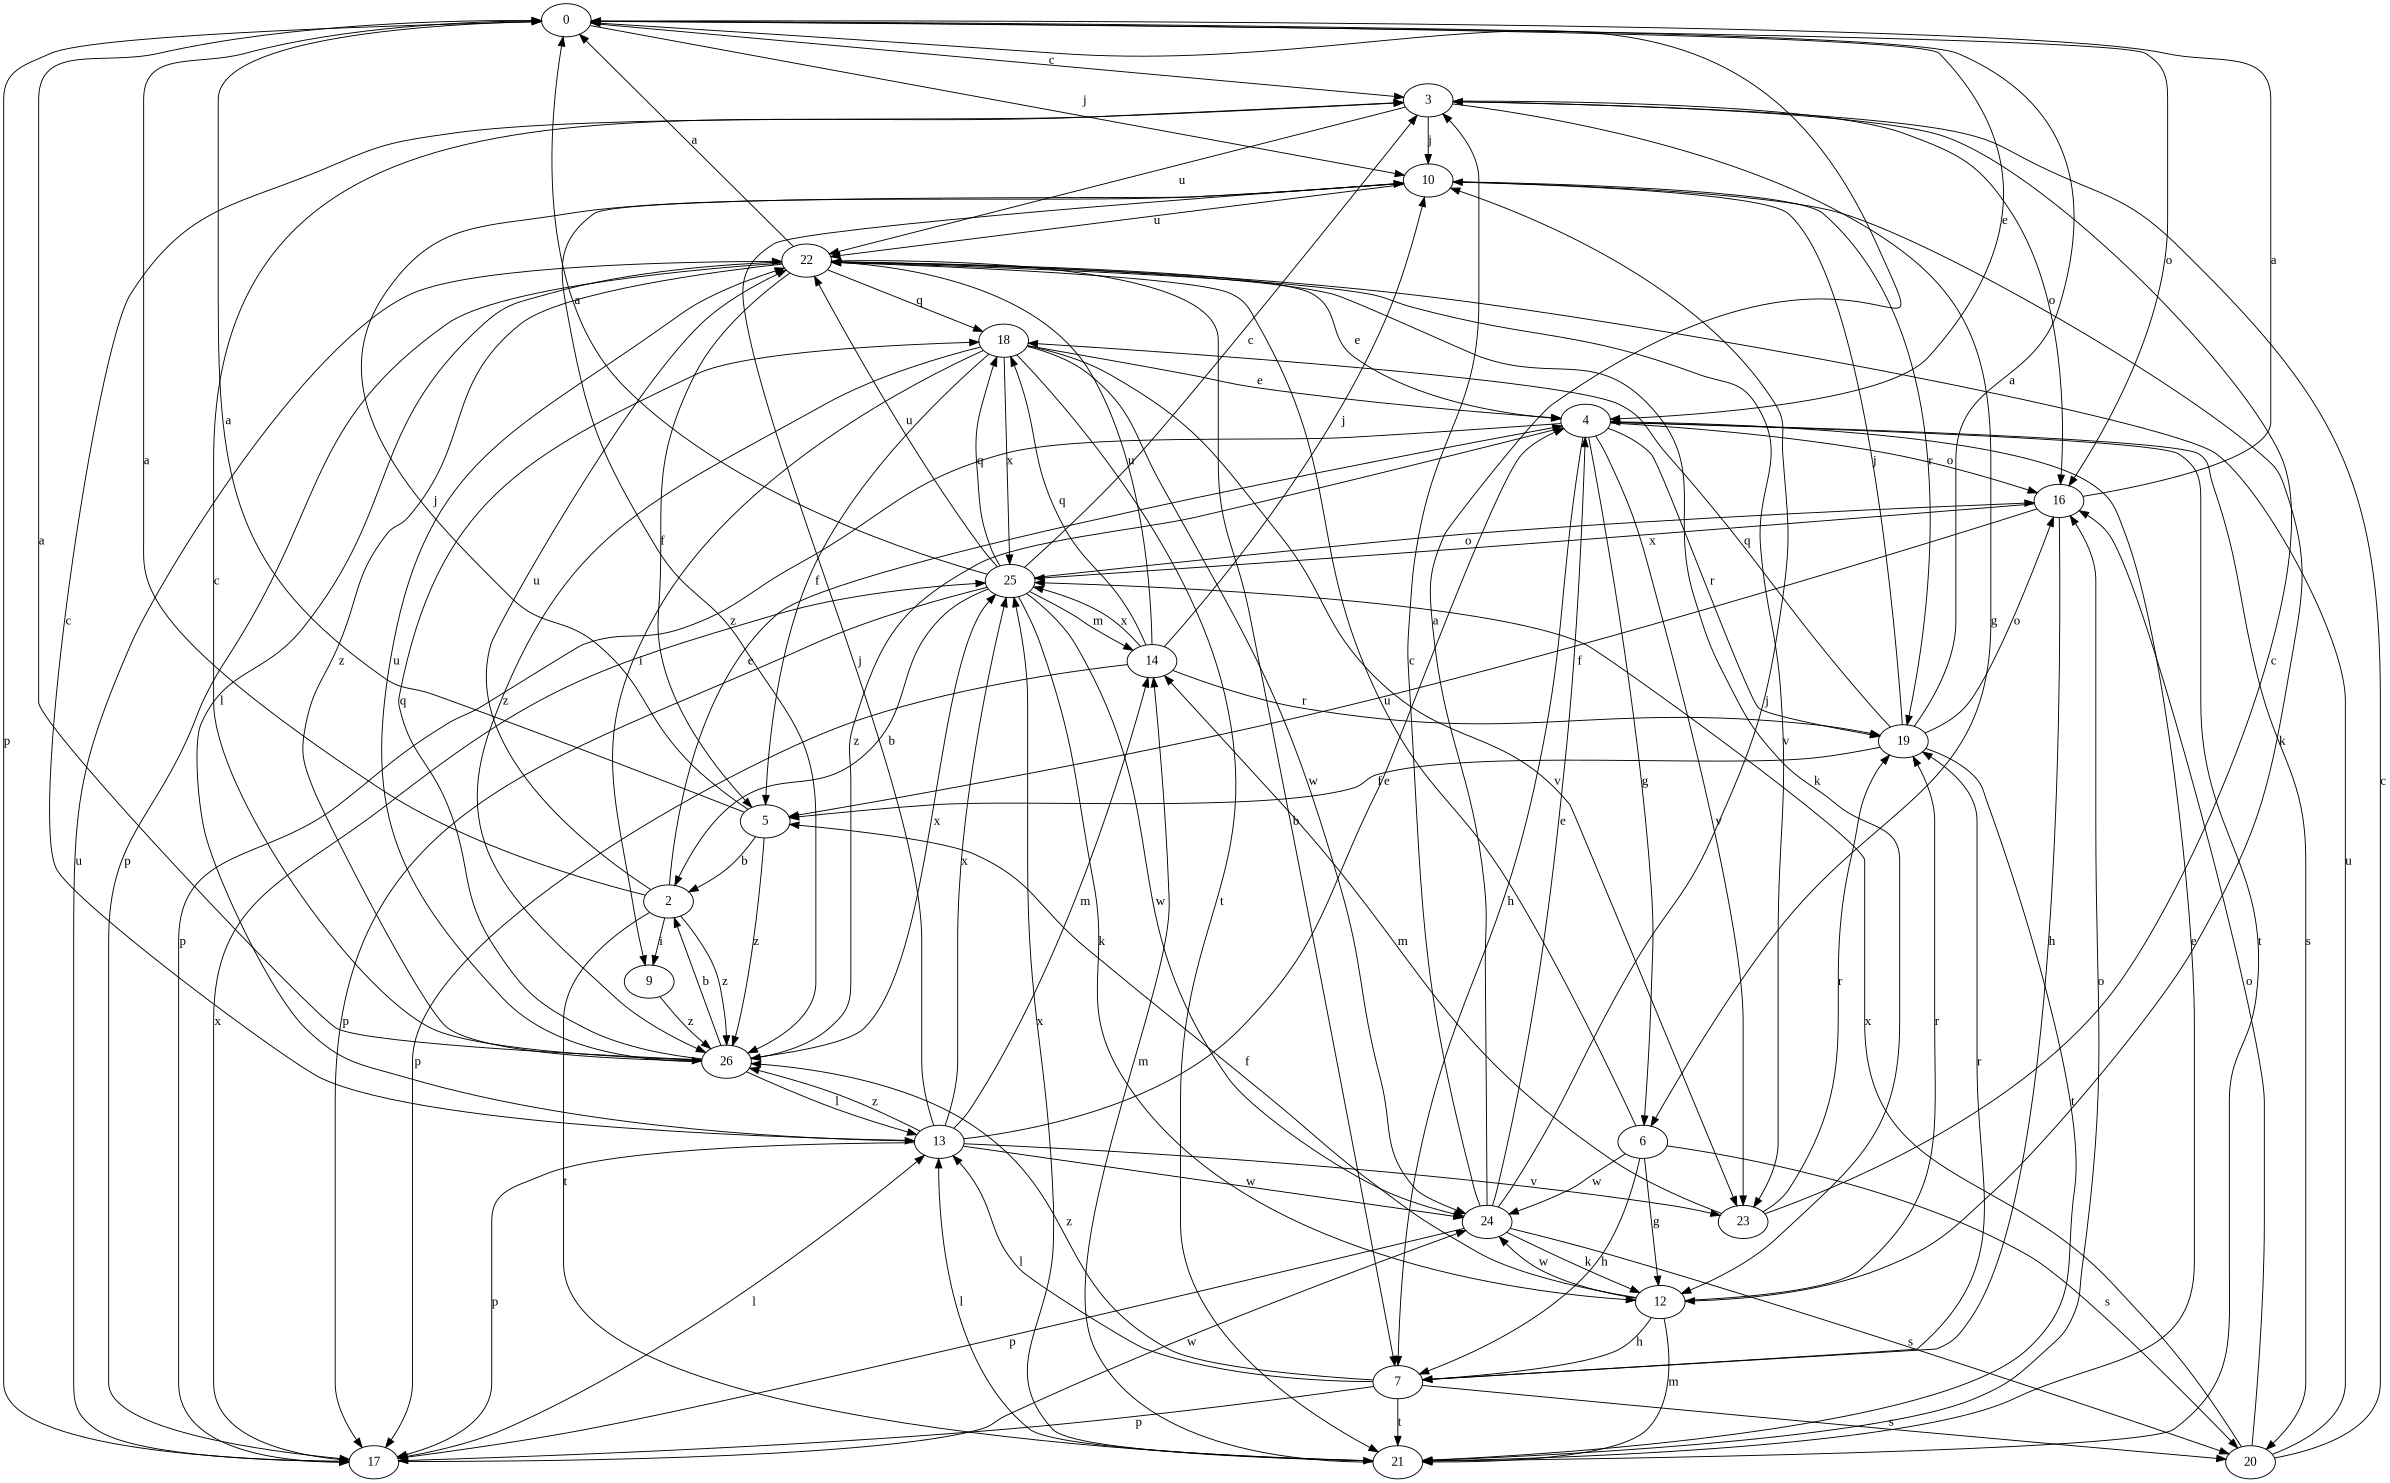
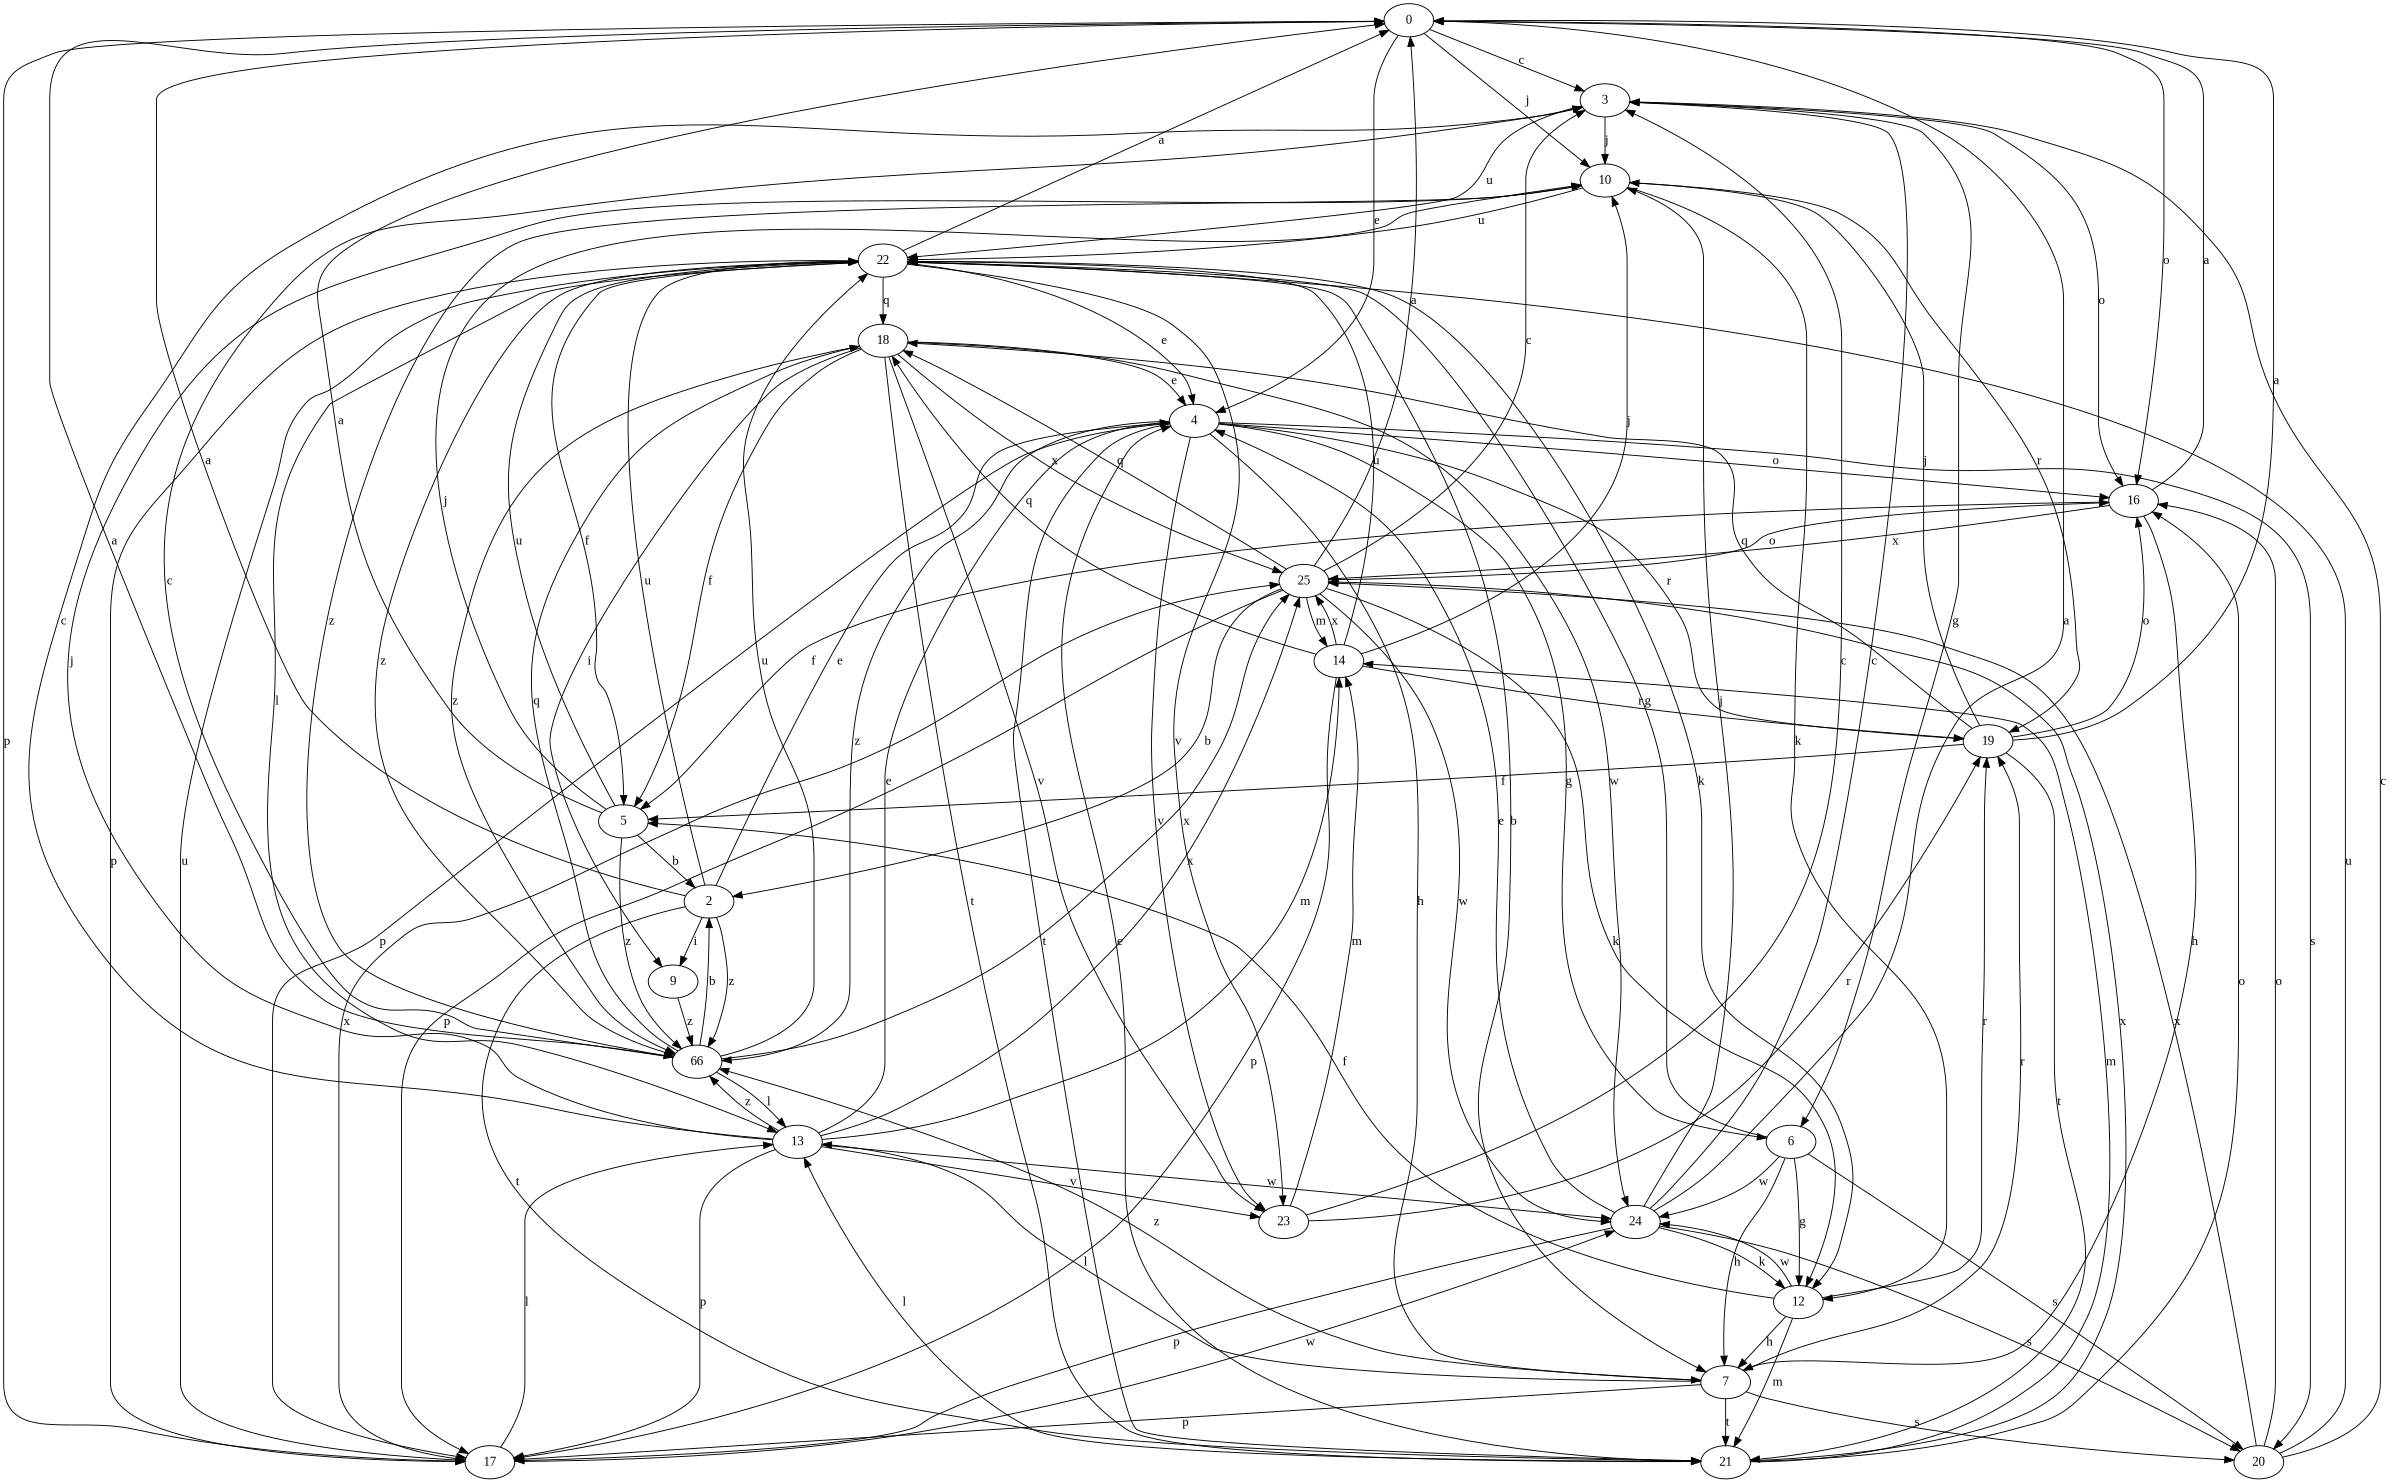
edge "25" -> "22": now "5" -> "22"
edge "6" -> "22": label "u" -> "g"
node "26": label "26" -> "66"
